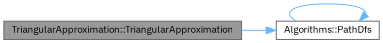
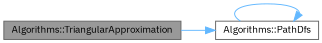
node "TriangularApproximation::TriangularApproximation": label "TriangularApproximation::TriangularApproximation" -> "Algorithms::TriangularApproximation"
